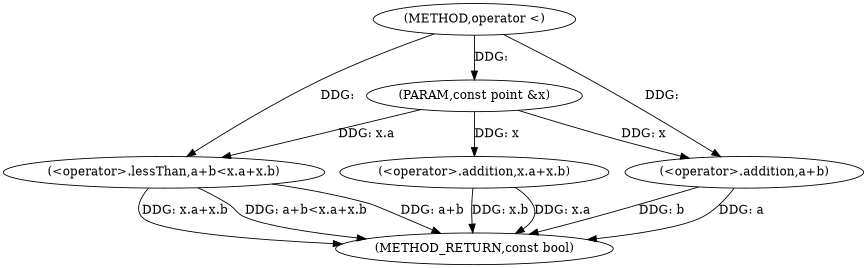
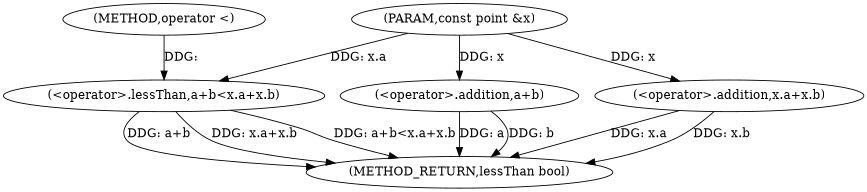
edge "(METHOD,operator <)" -> "(PARAM,const point &x)": removed, label "DDG:"
edge "(METHOD,operator <)" -> "(<operator>.addition,a+b)": removed, label "DDG:"
node "(METHOD_RETURN,const bool)": label "(METHOD_RETURN,const bool)" -> "(METHOD_RETURN,lessThan bool)"
